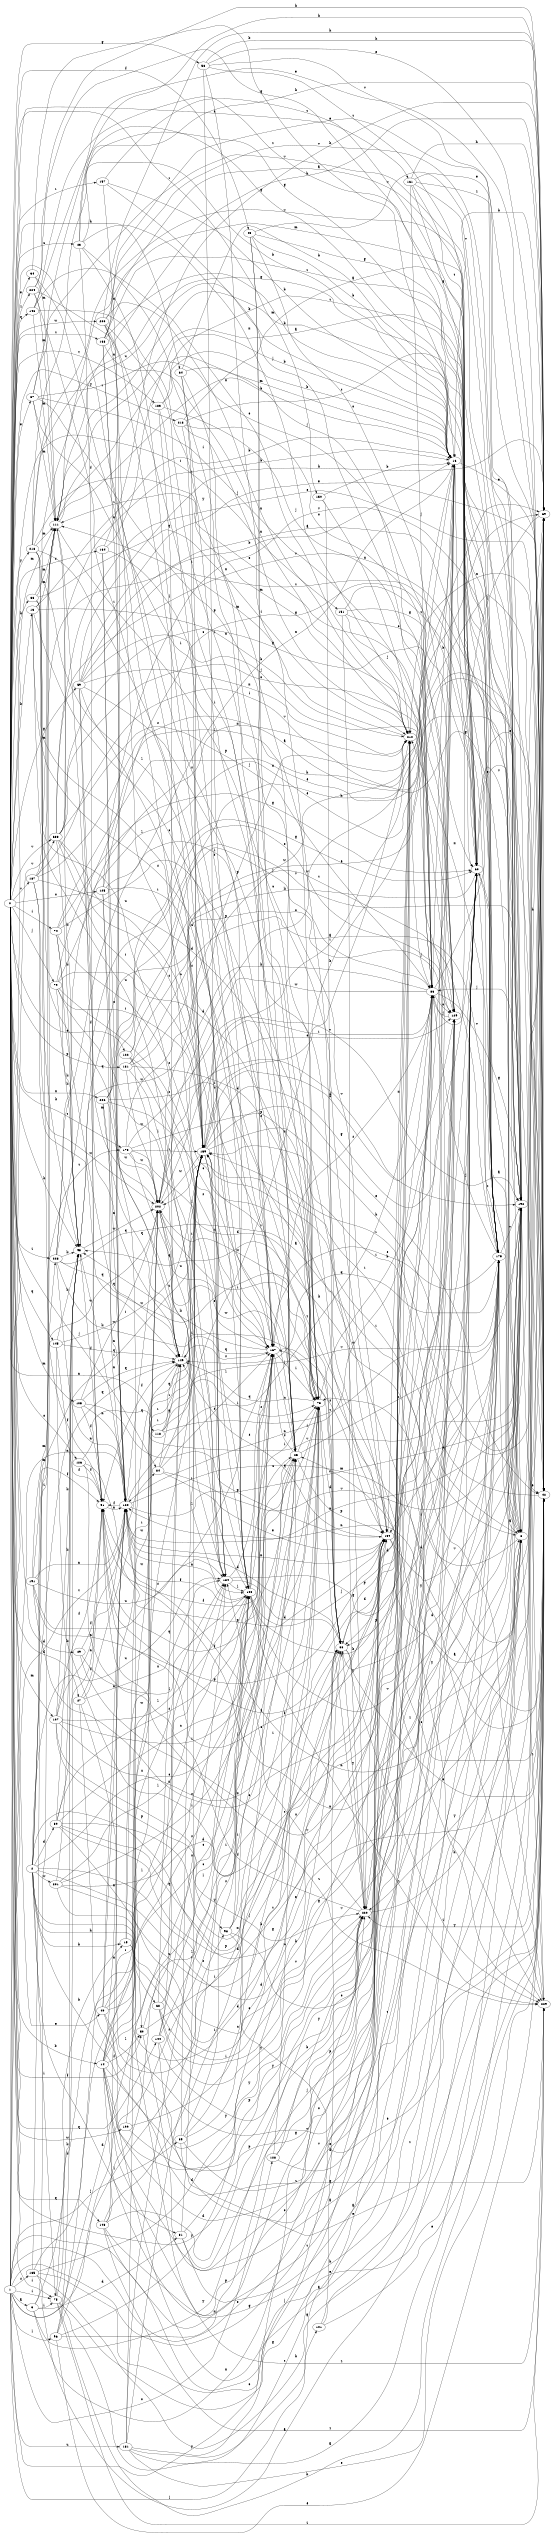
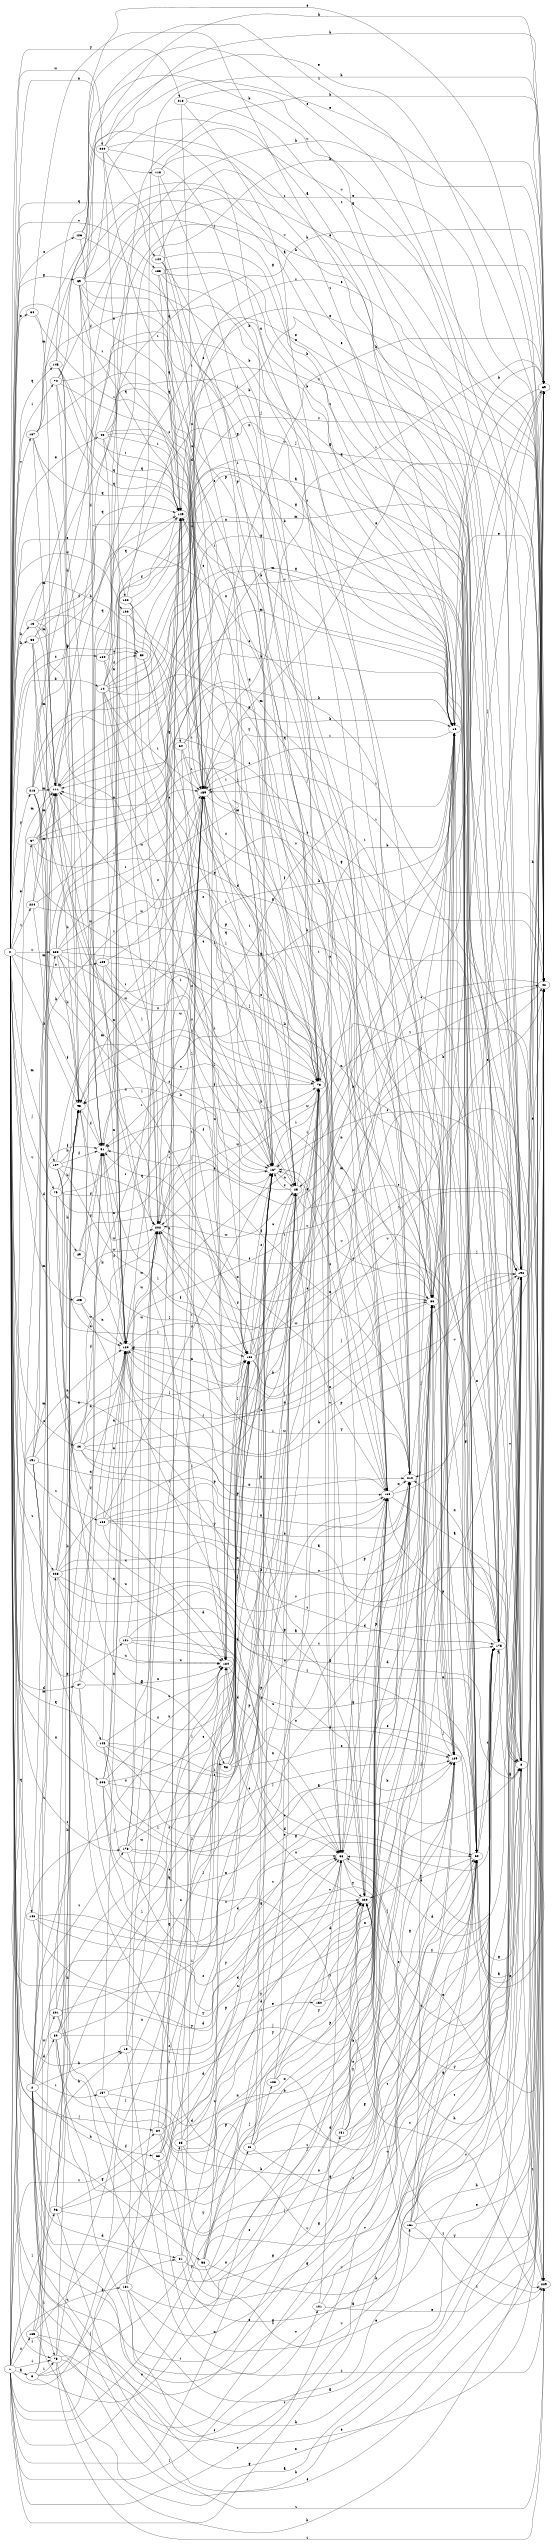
edge "145" -> "42": added, label "e"
edge "199" -> "42": added, label "e"
edge "213" -> "129": removed, label "o"
edge "86" -> "192": removed, label "v"
